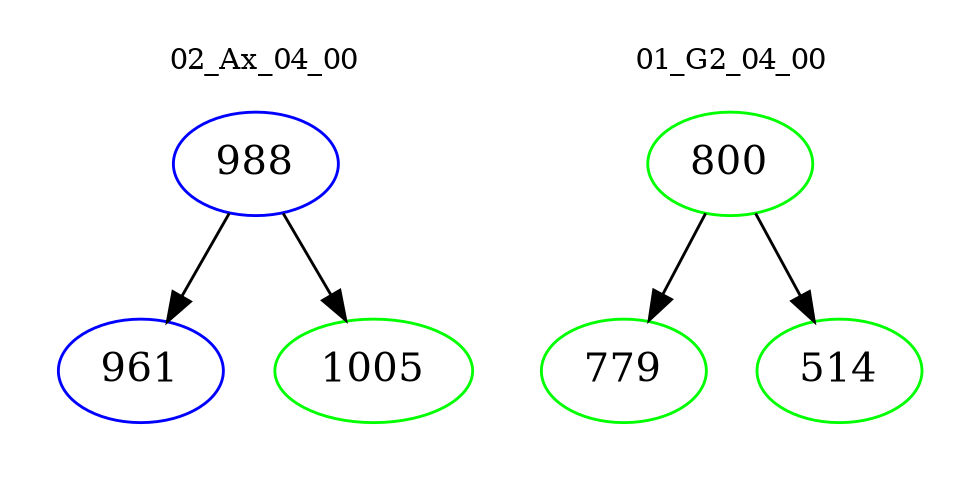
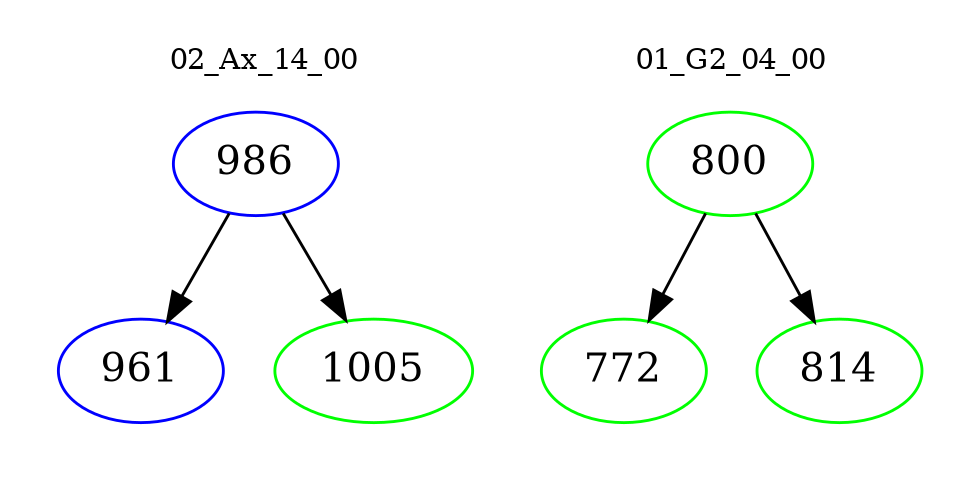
cluster "02_Ax_04_00": label "02_Ax_04_00" -> "02_Ax_14_00"
node "988": label "988" -> "986"
node "779": label "779" -> "772"
node "514": label "514" -> "814"
